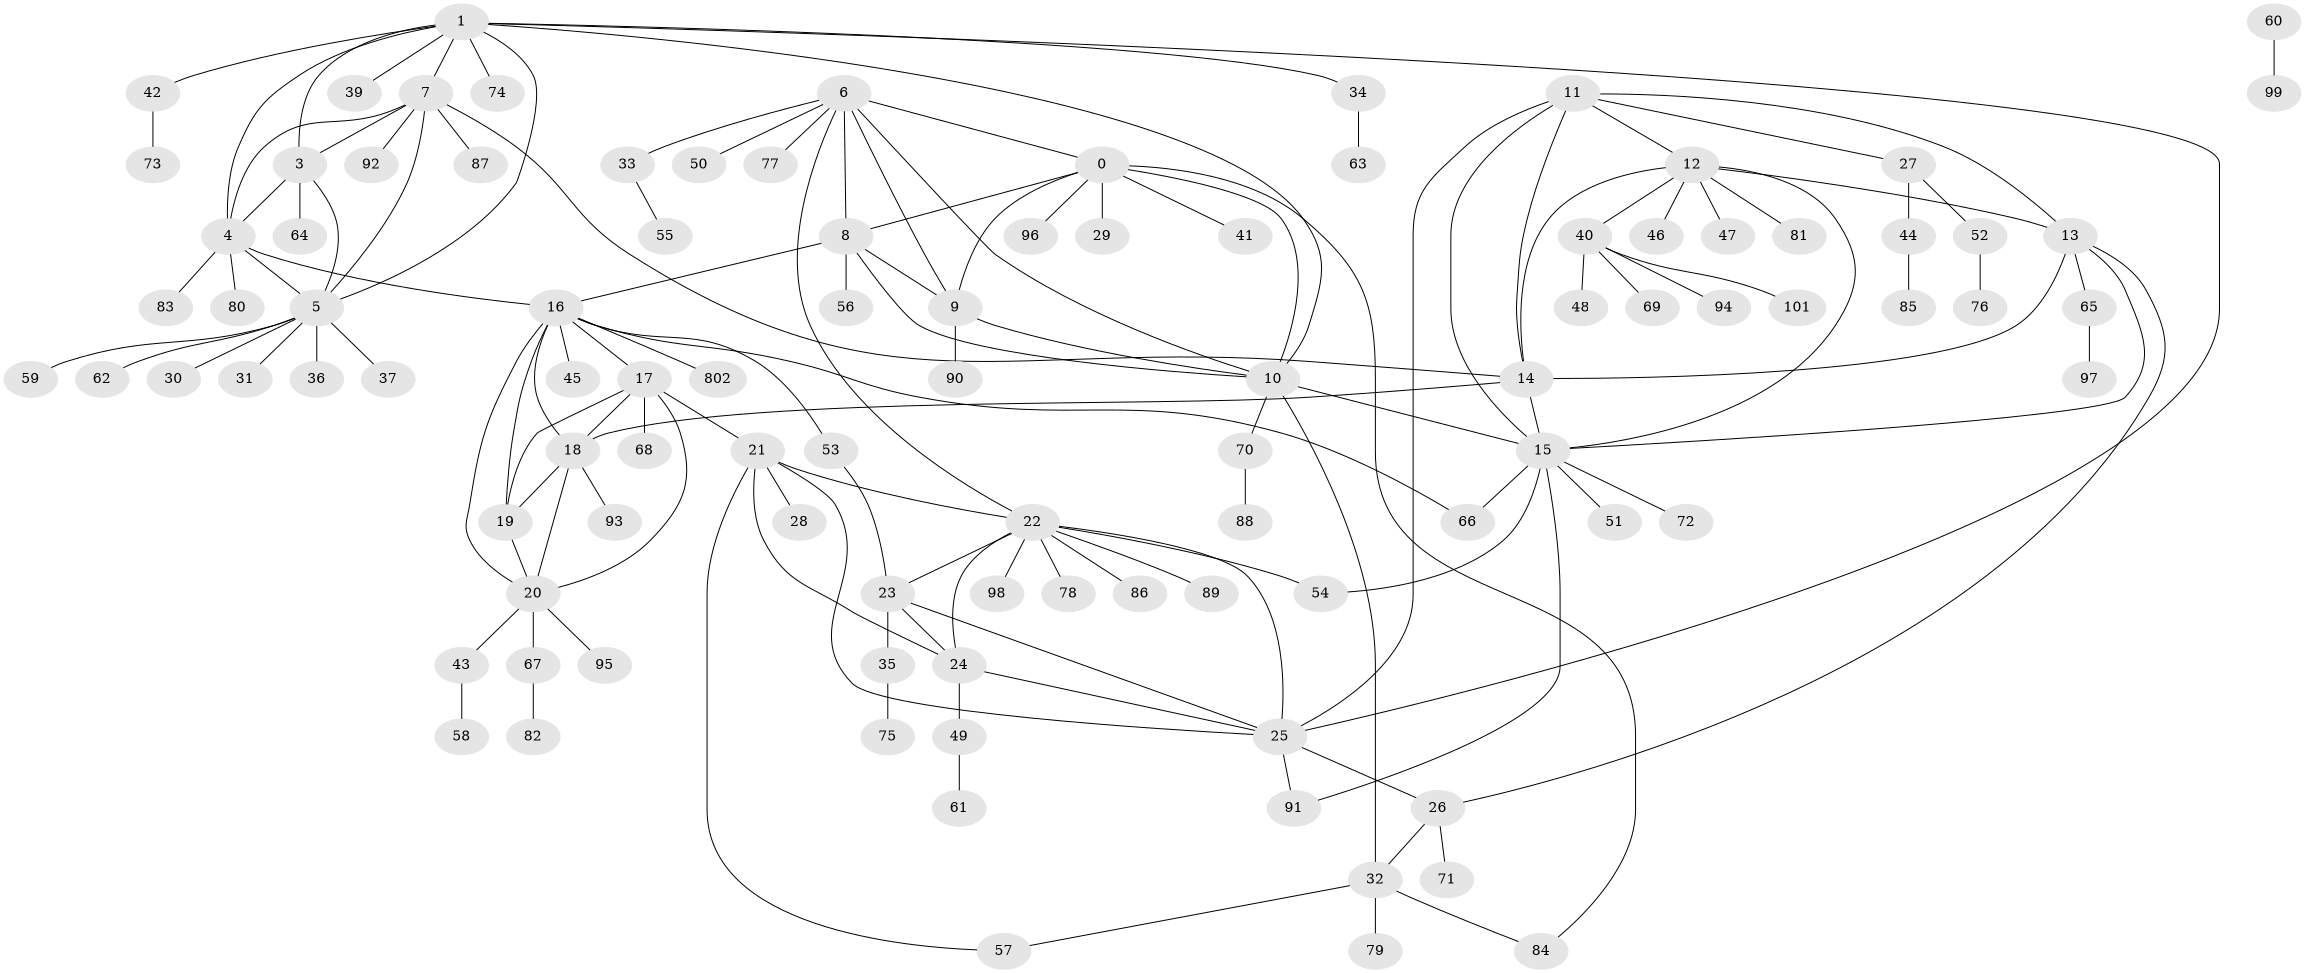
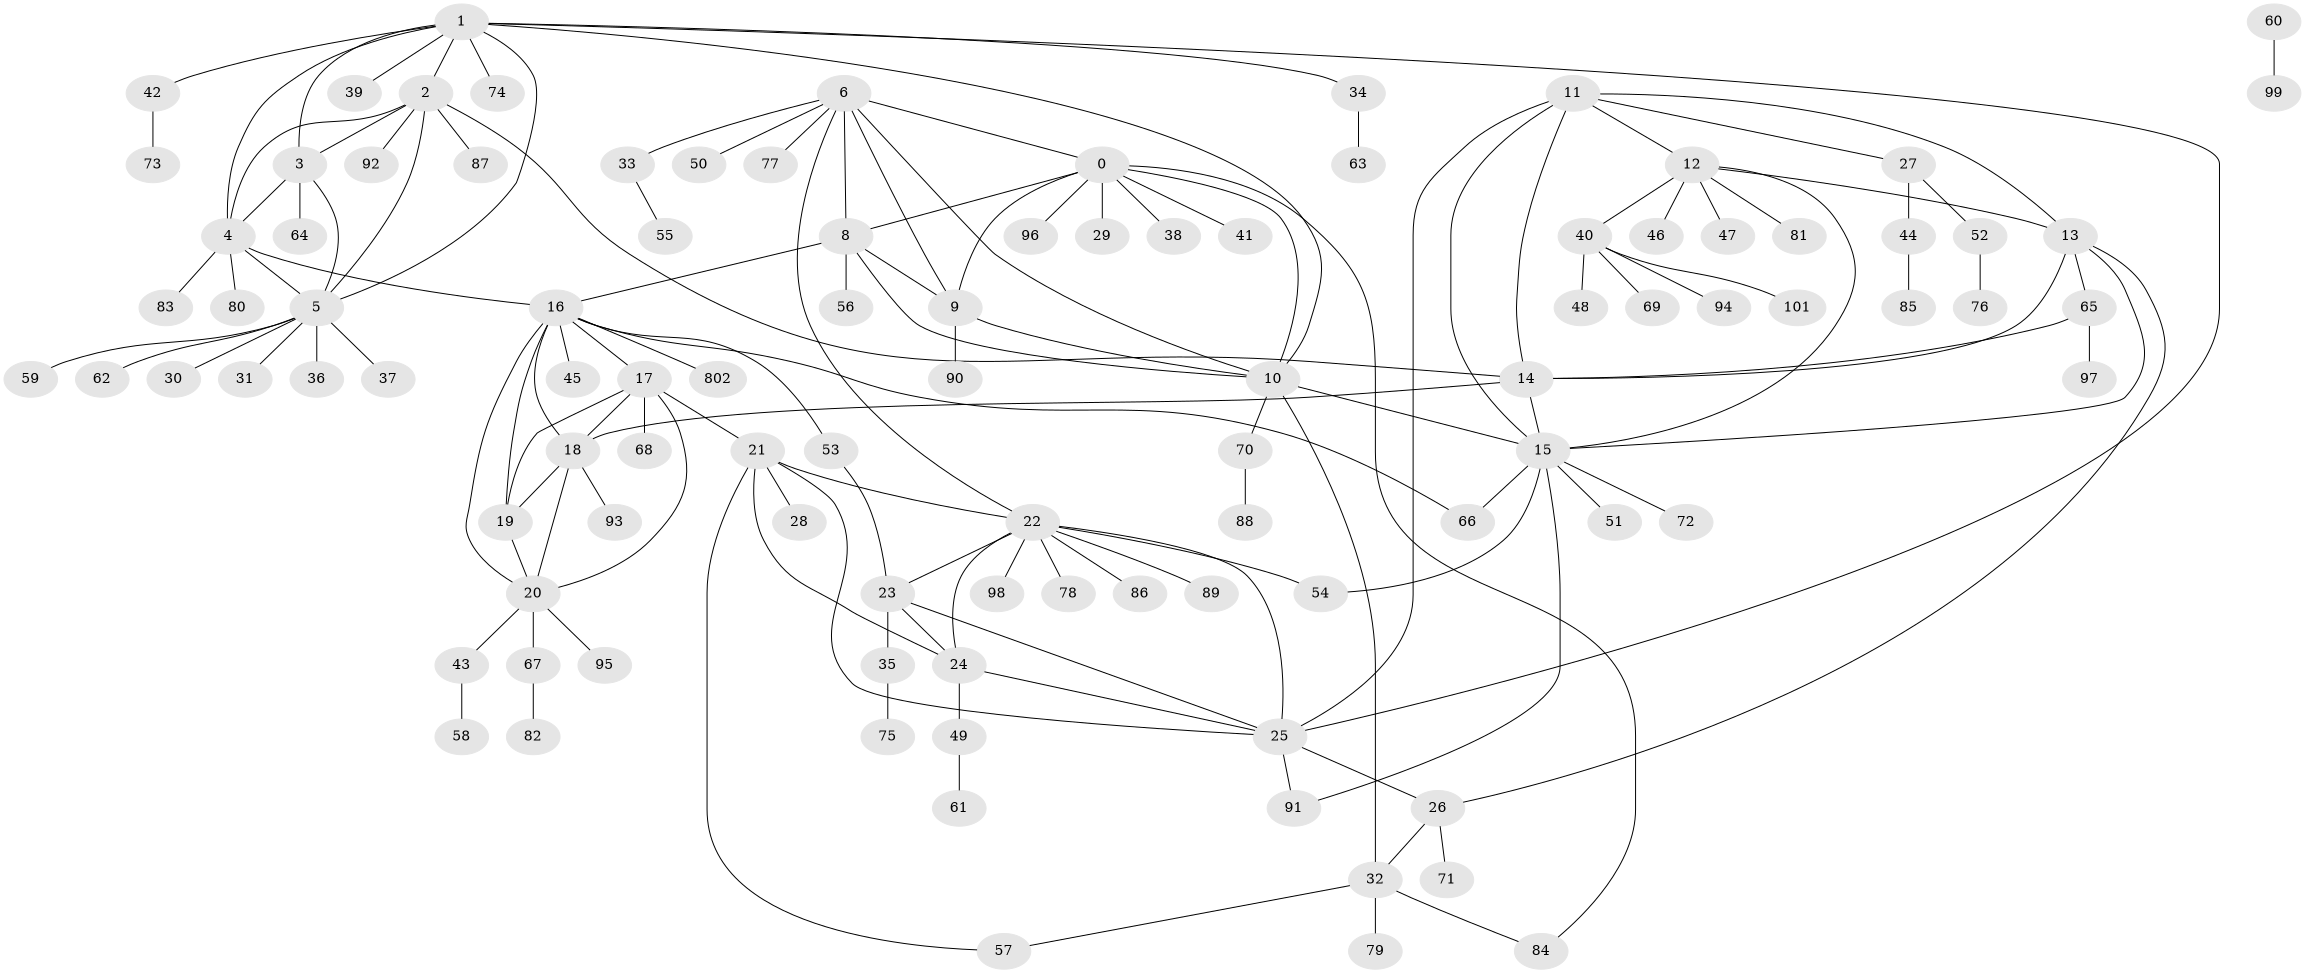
node "7": label "7" -> "2"
edge "12" -- "14": now "65" -- "14"
node "38": added
